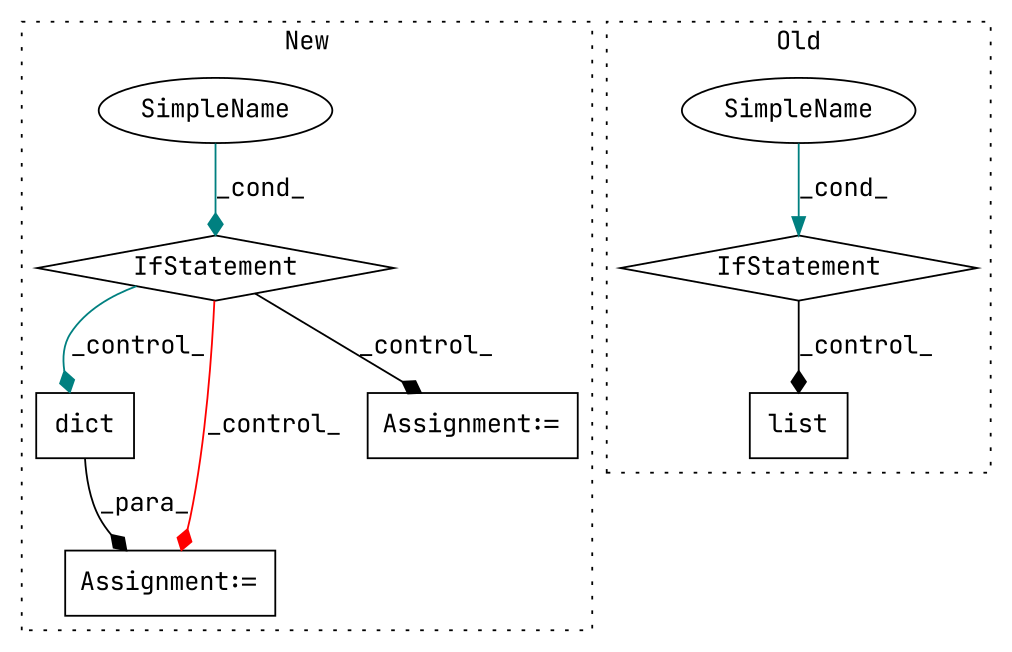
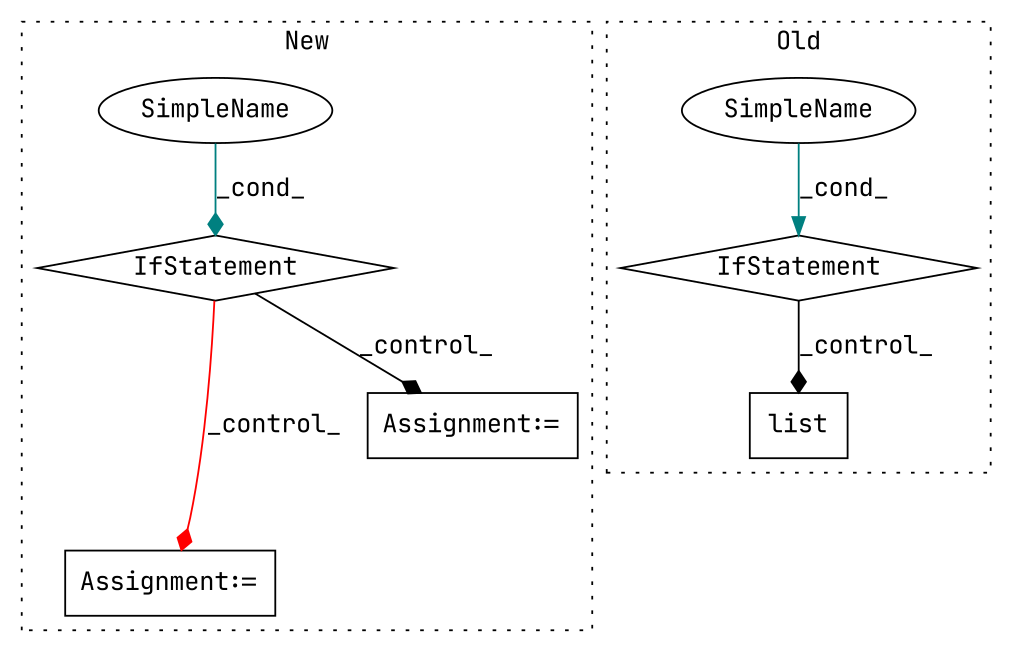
node "dict": removed
